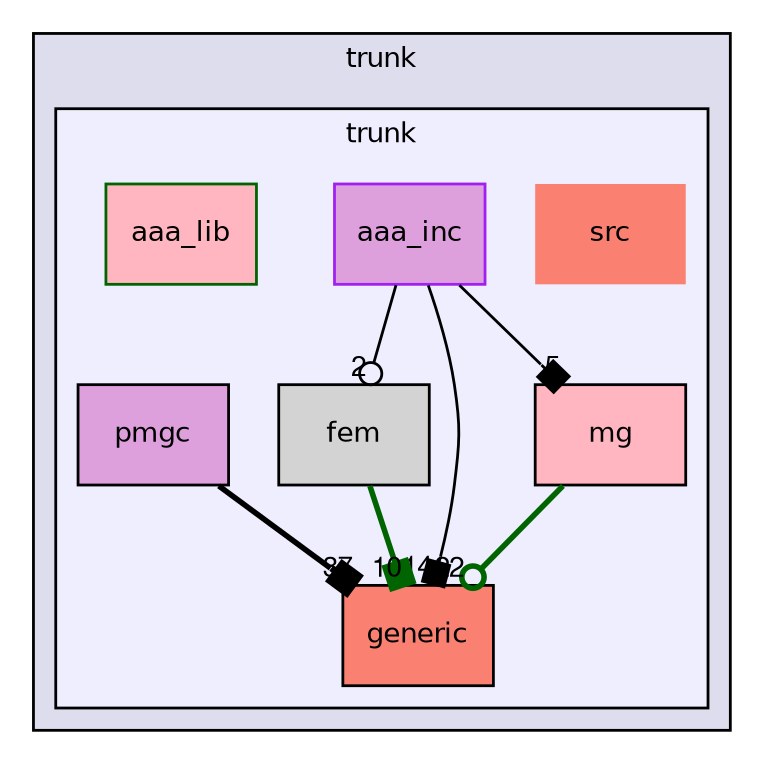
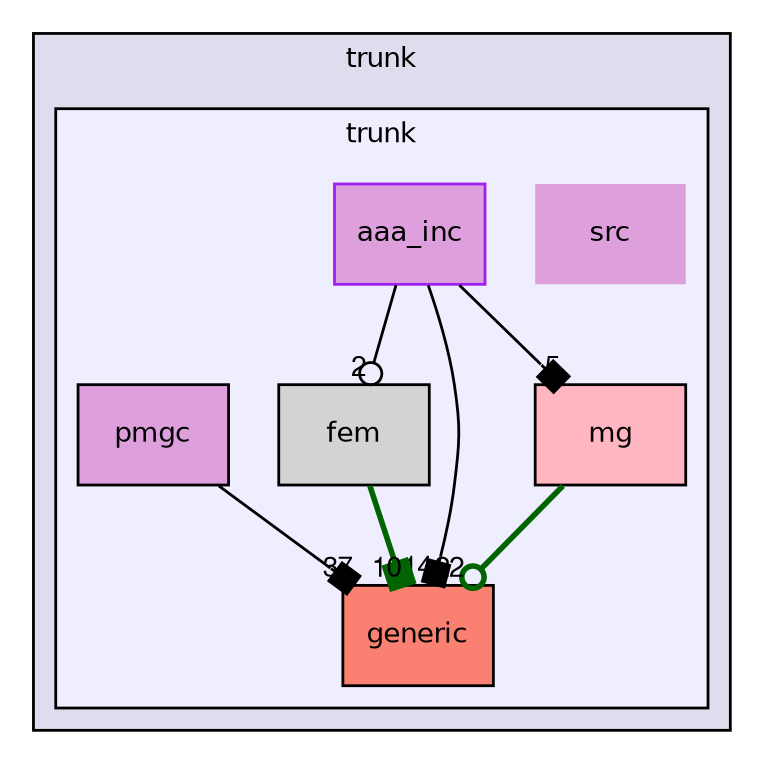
node "aaa_lib": removed
node "src": fillcolor salmon -> plum
edge "pmgc" -> "generic": style bold -> solid
